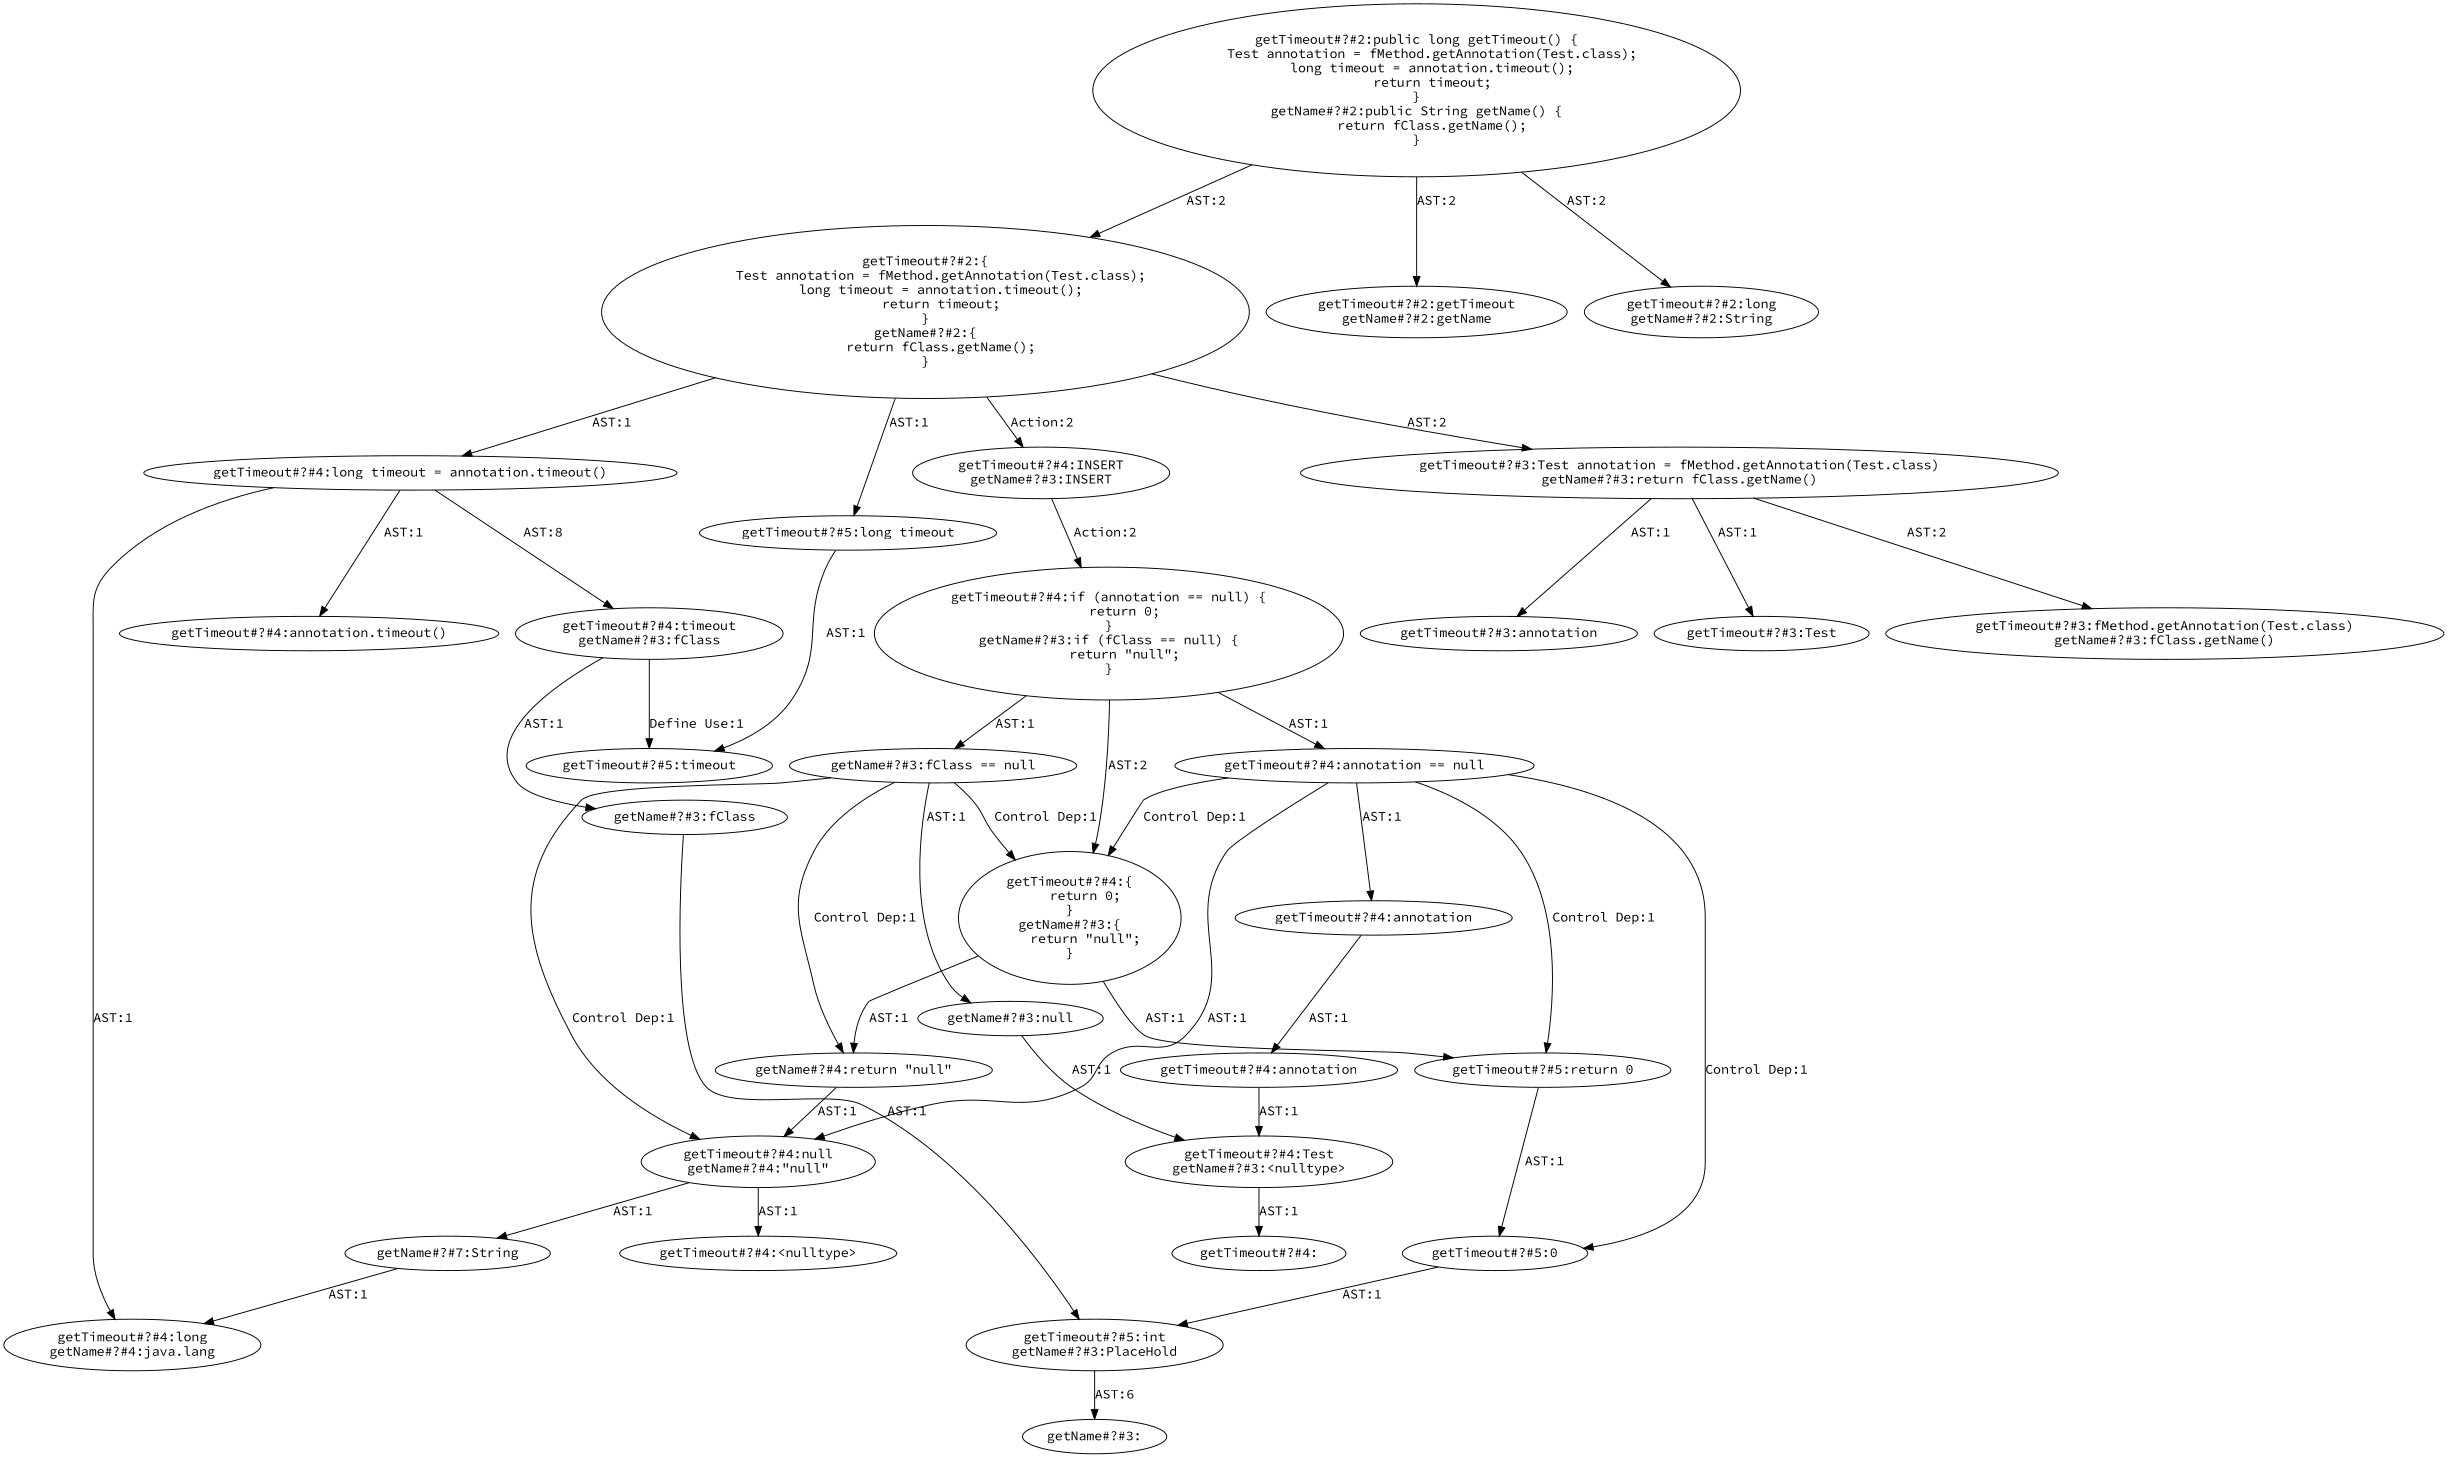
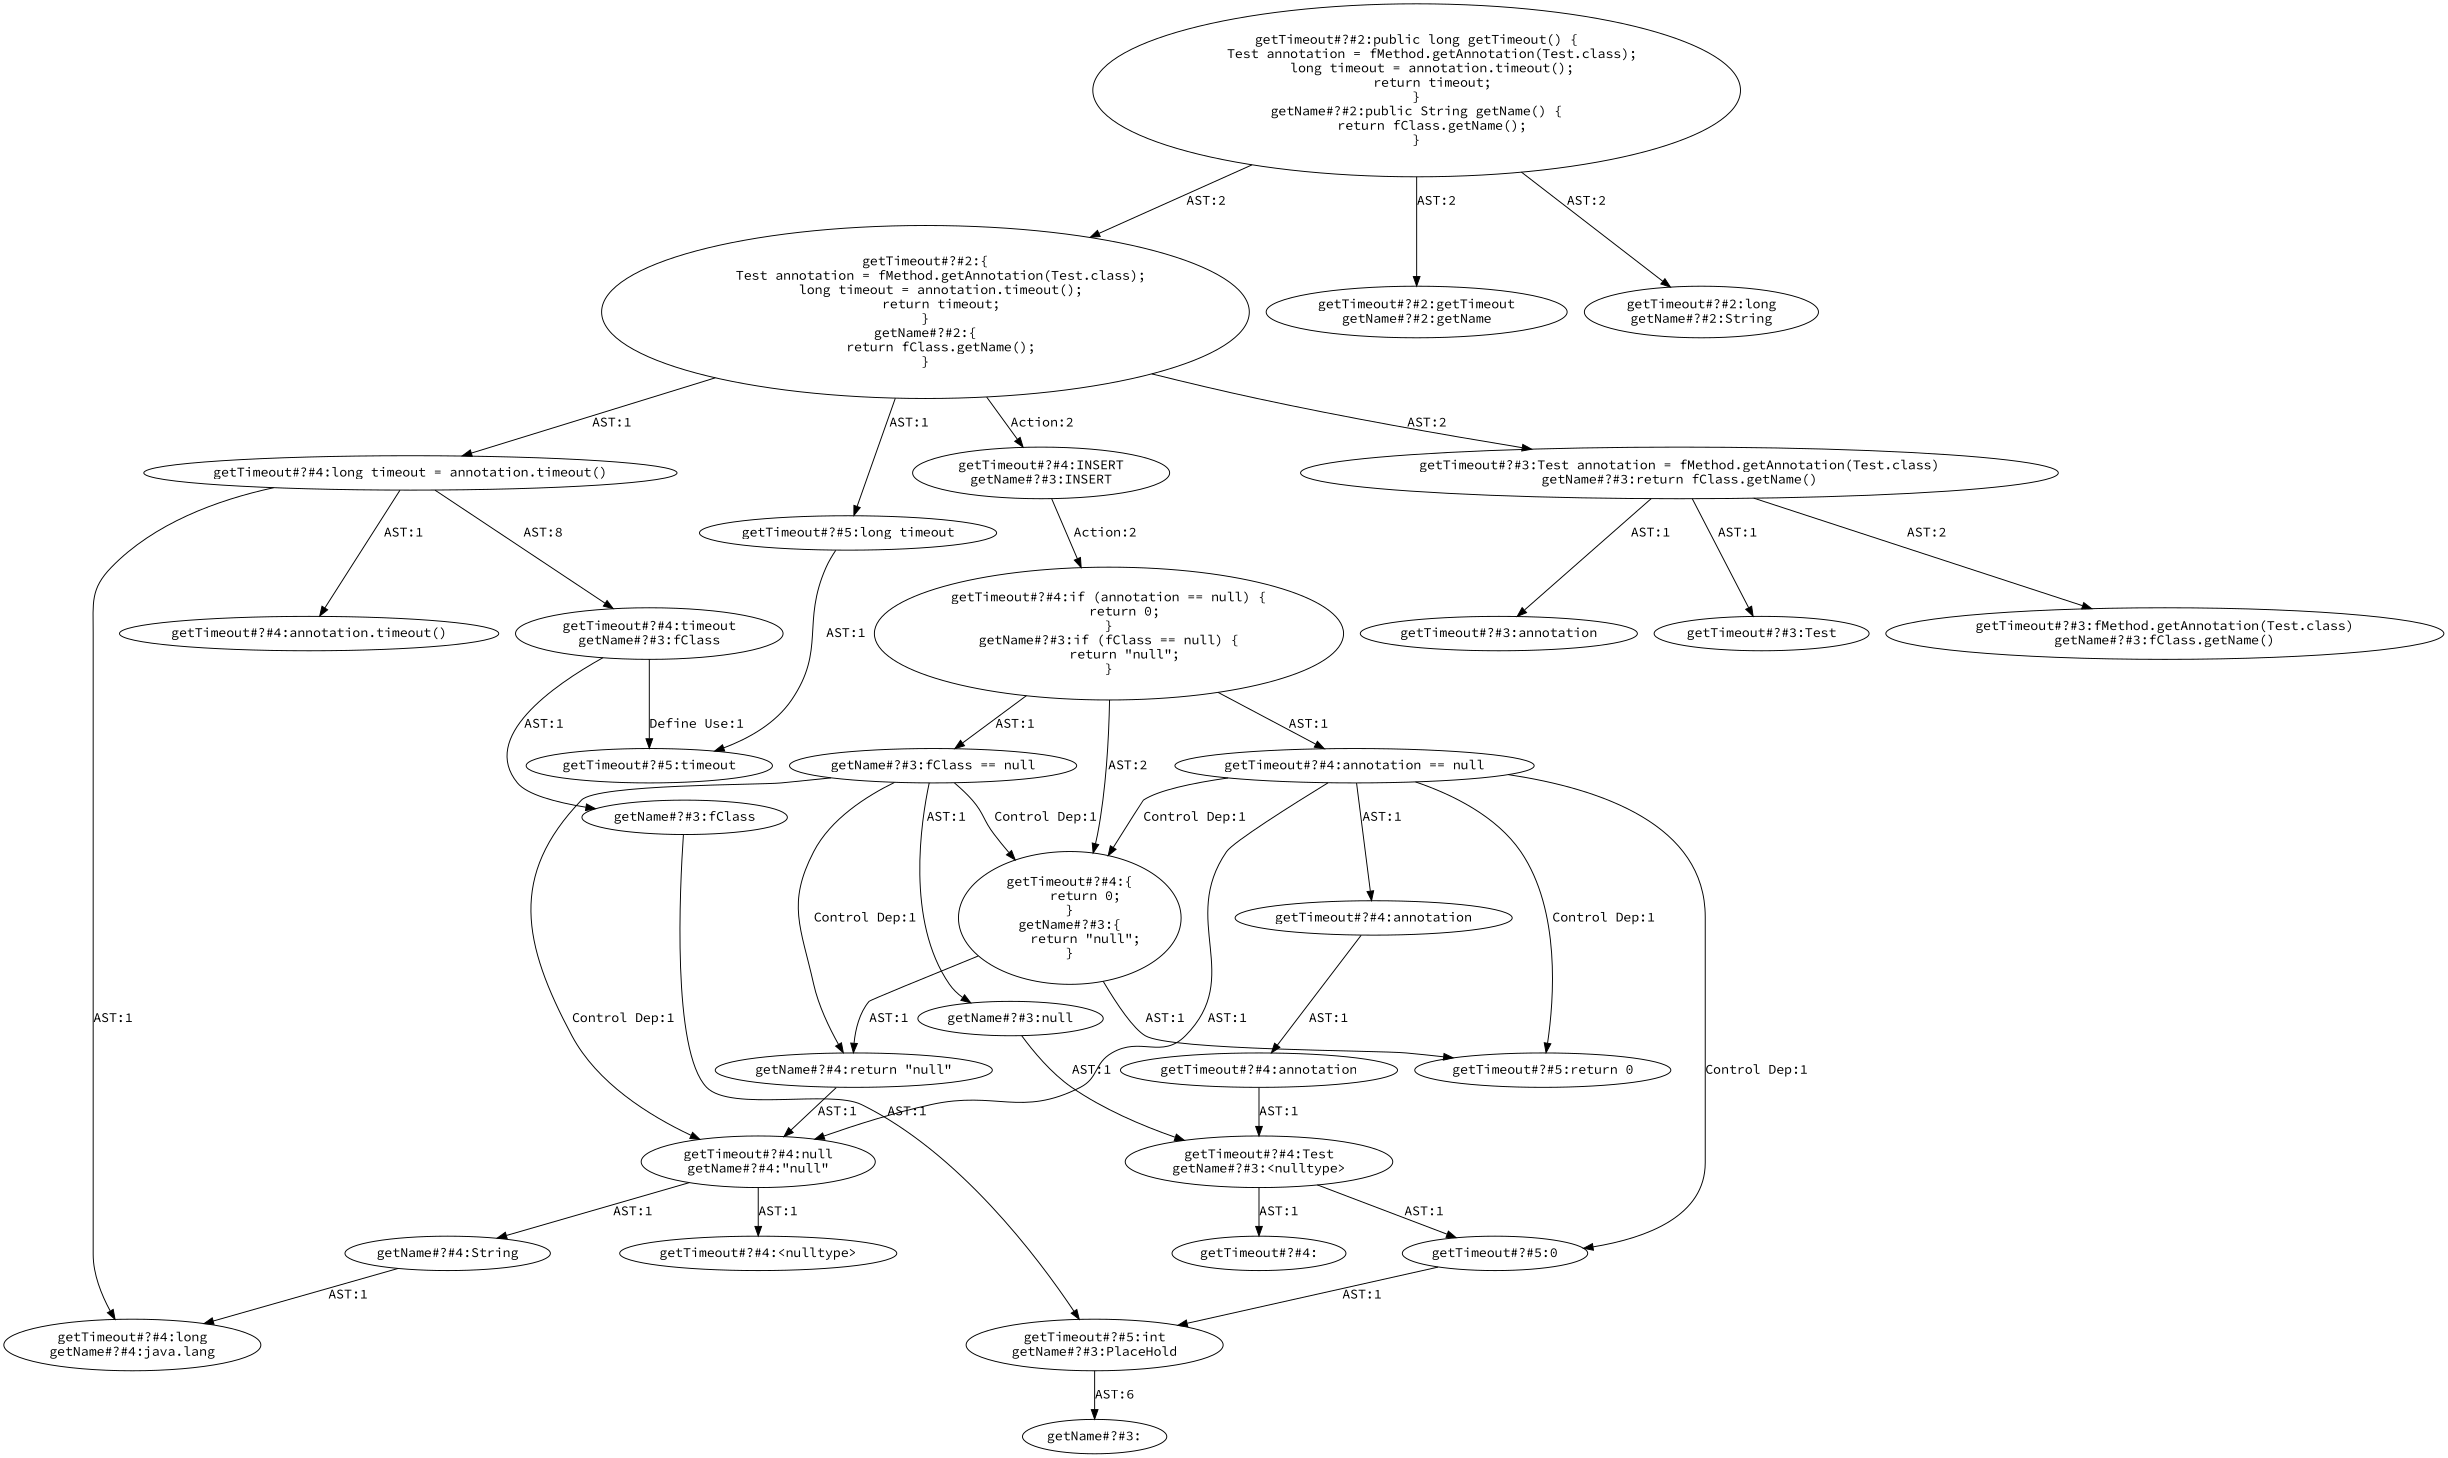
edge "getTimeout#?#5:return 0" -> "getTimeout#?#5:0": now "getTimeout#?#4:Test getName#?#3:<nulltype>" -> "getTimeout#?#5:0"
node "getName#?#7:String": label "getName#?#7:String" -> "getName#?#4:String"
